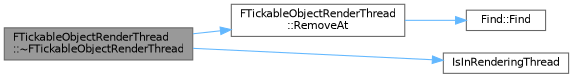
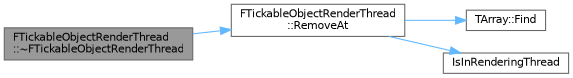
node "Find::Find": label "Find::Find" -> "TArray::Find"
edge "FTickableObjectRenderThread ::~FTickableObjectRenderThread" -> "IsInRenderingThread": now "FTickableObjectRenderThread ::RemoveAt" -> "IsInRenderingThread"
